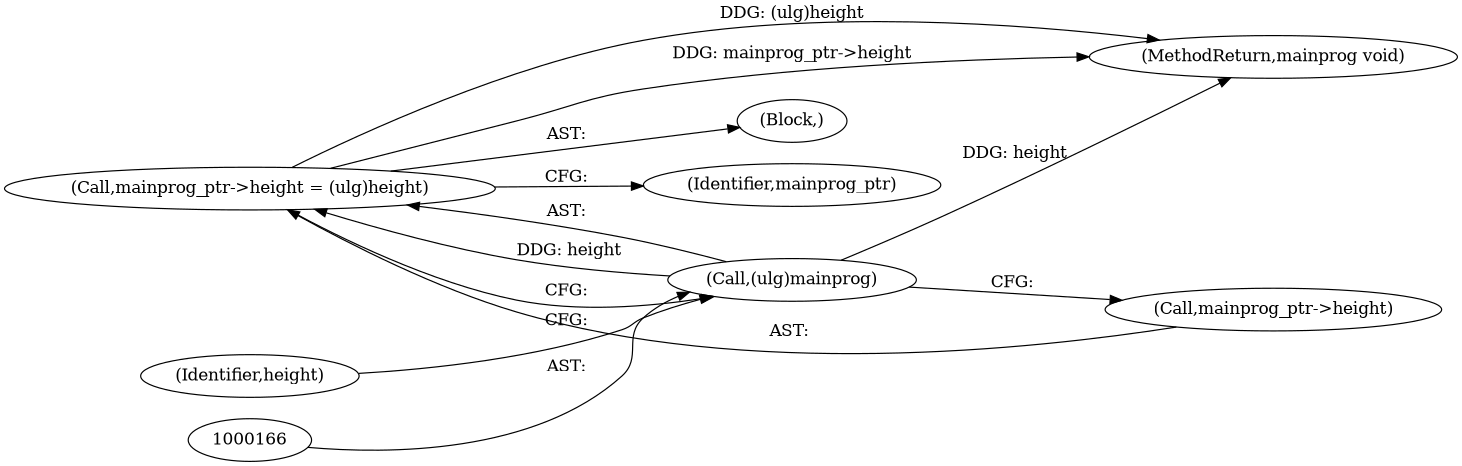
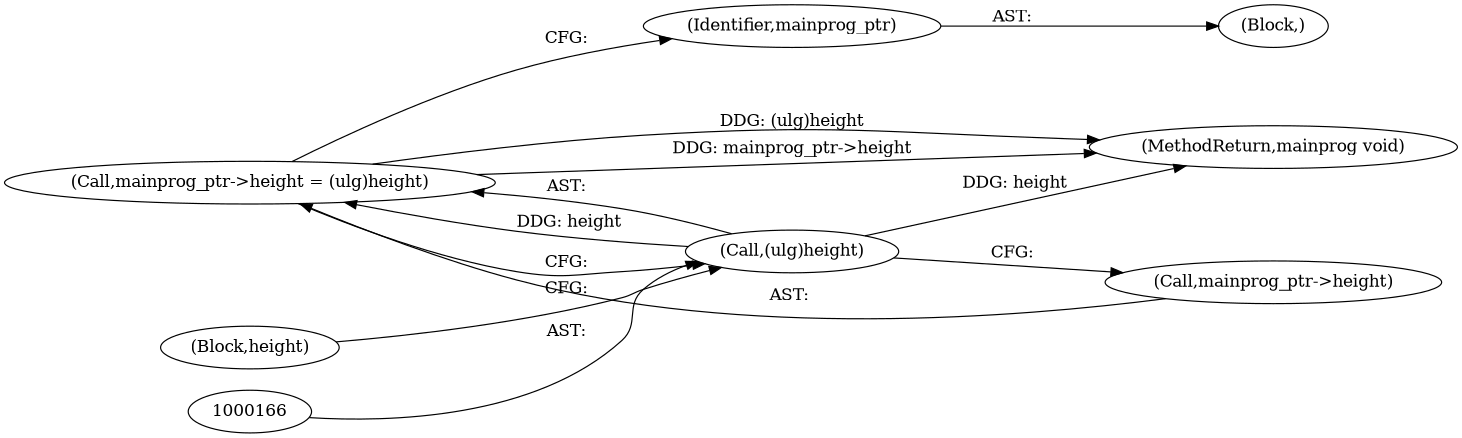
edge "(Call,mainprog_ptr->height = (ulg)height)" -> "(Block,)": now "(Identifier,mainprog_ptr)" -> "(Block,)"
node "(Call,(ulg)mainprog)": label "(Call,(ulg)mainprog)" -> "(Call,(ulg)height)"
node "(Identifier,height)": label "(Identifier,height)" -> "(Block,height)"
